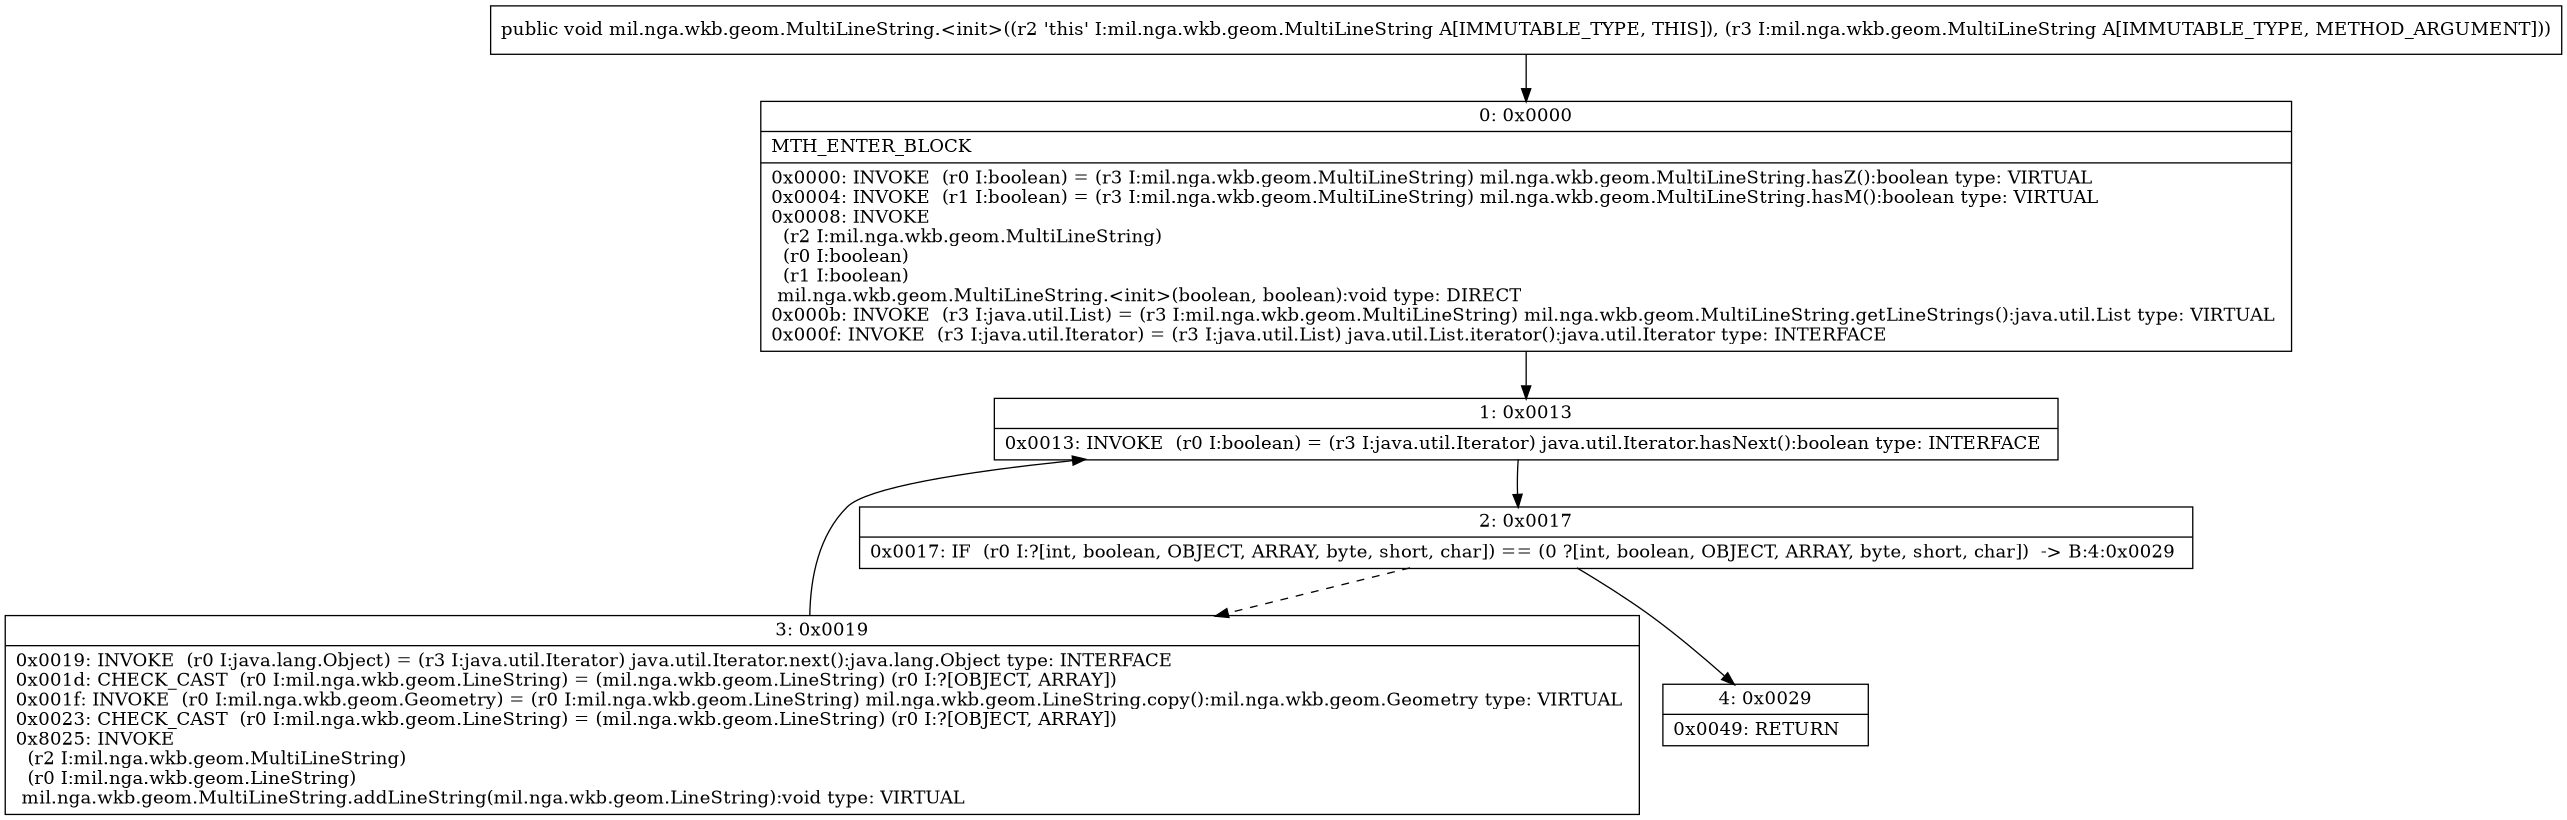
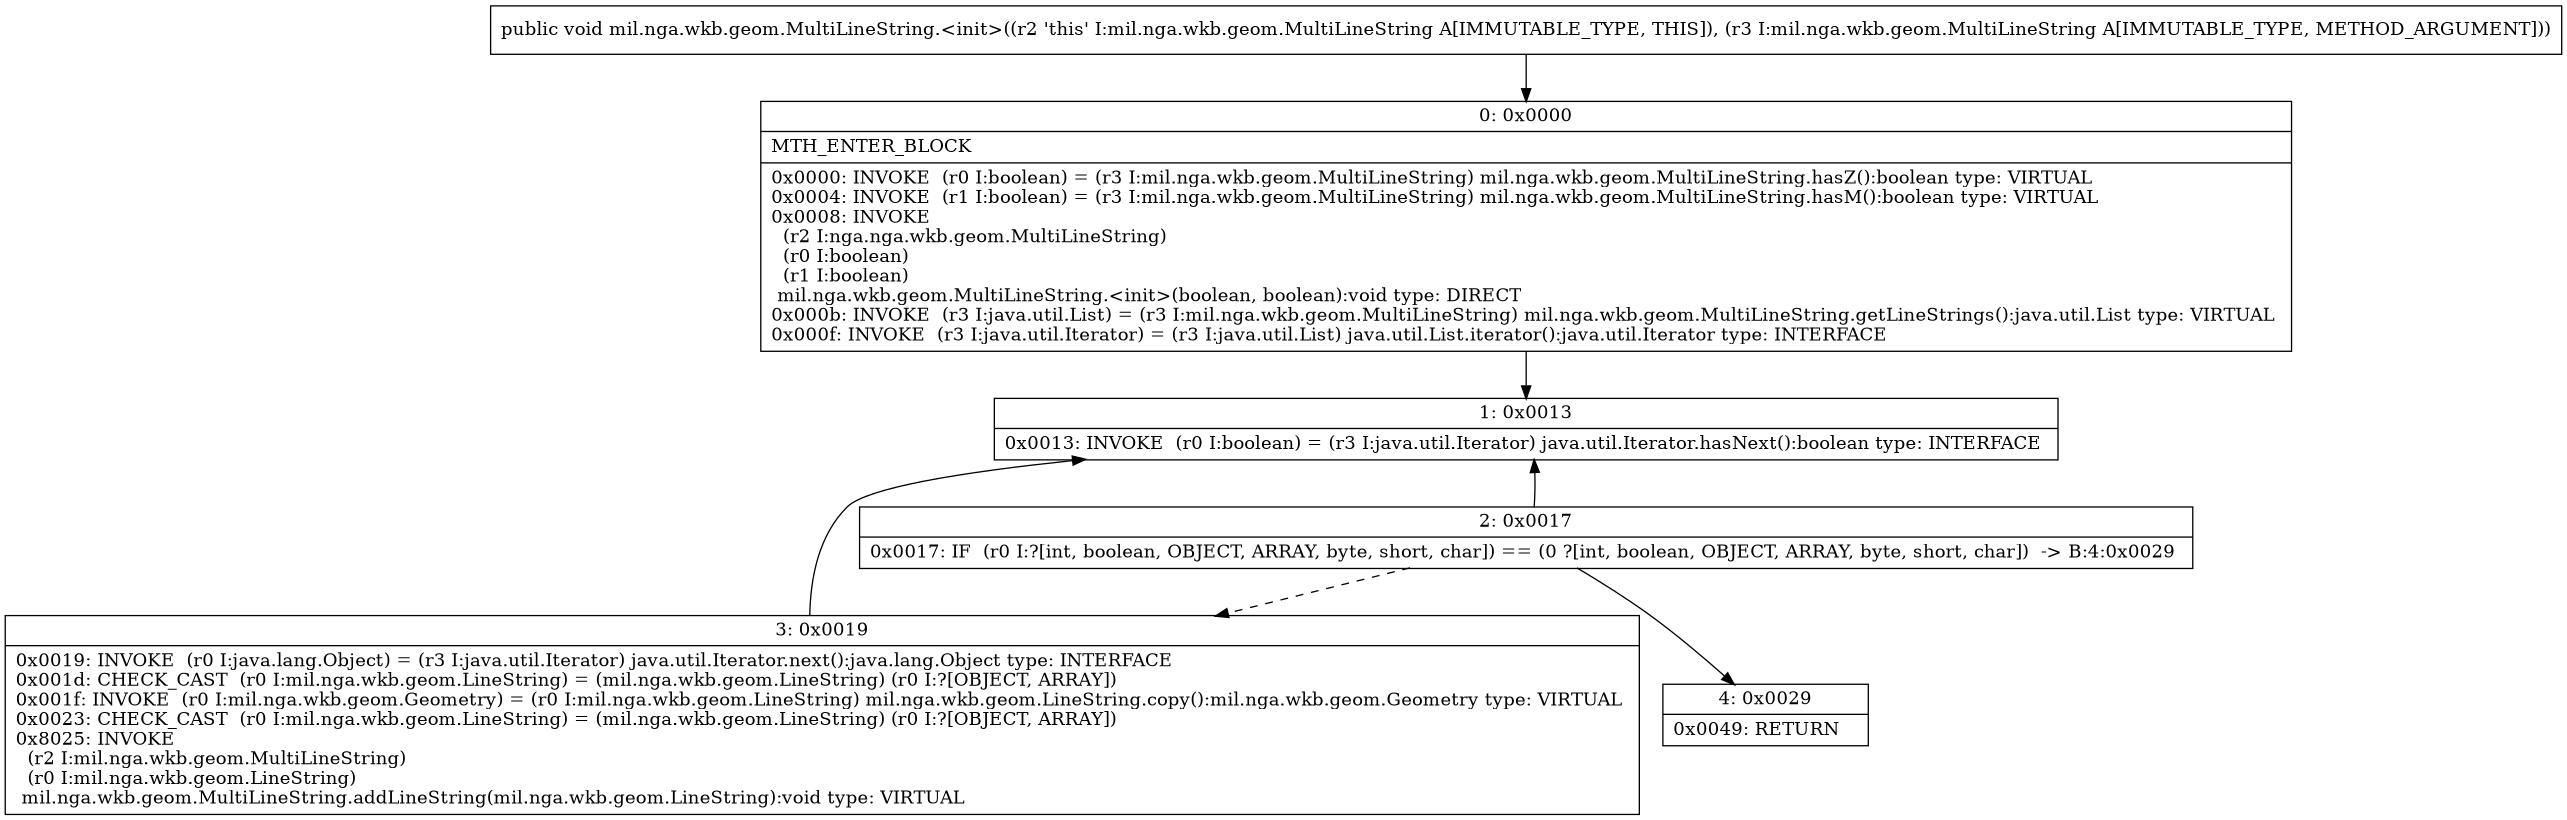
node "0: 0x0000": text "(r2 I:mil.nga.wkb.geom.MultiLineString)" -> "(r2 I:nga.nga.wkb.geom.MultiLineString)"
edge "1: 0x0013" -> "2: 0x0017": reversed
